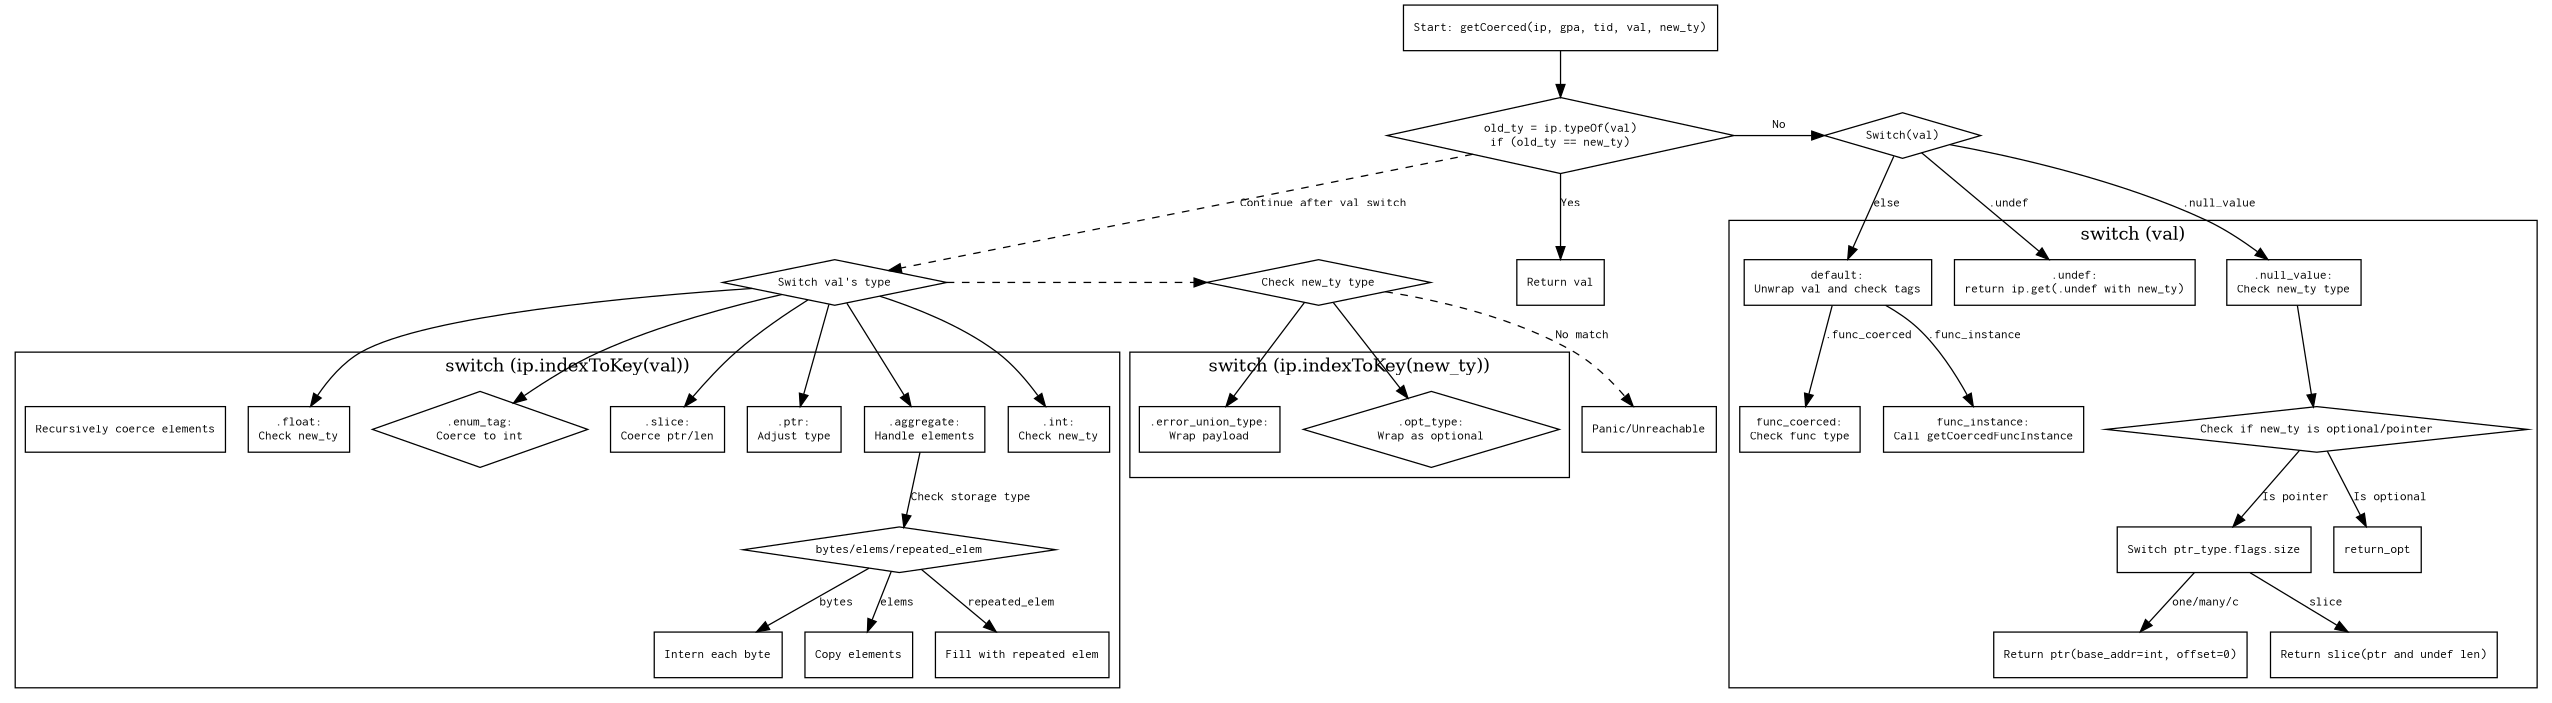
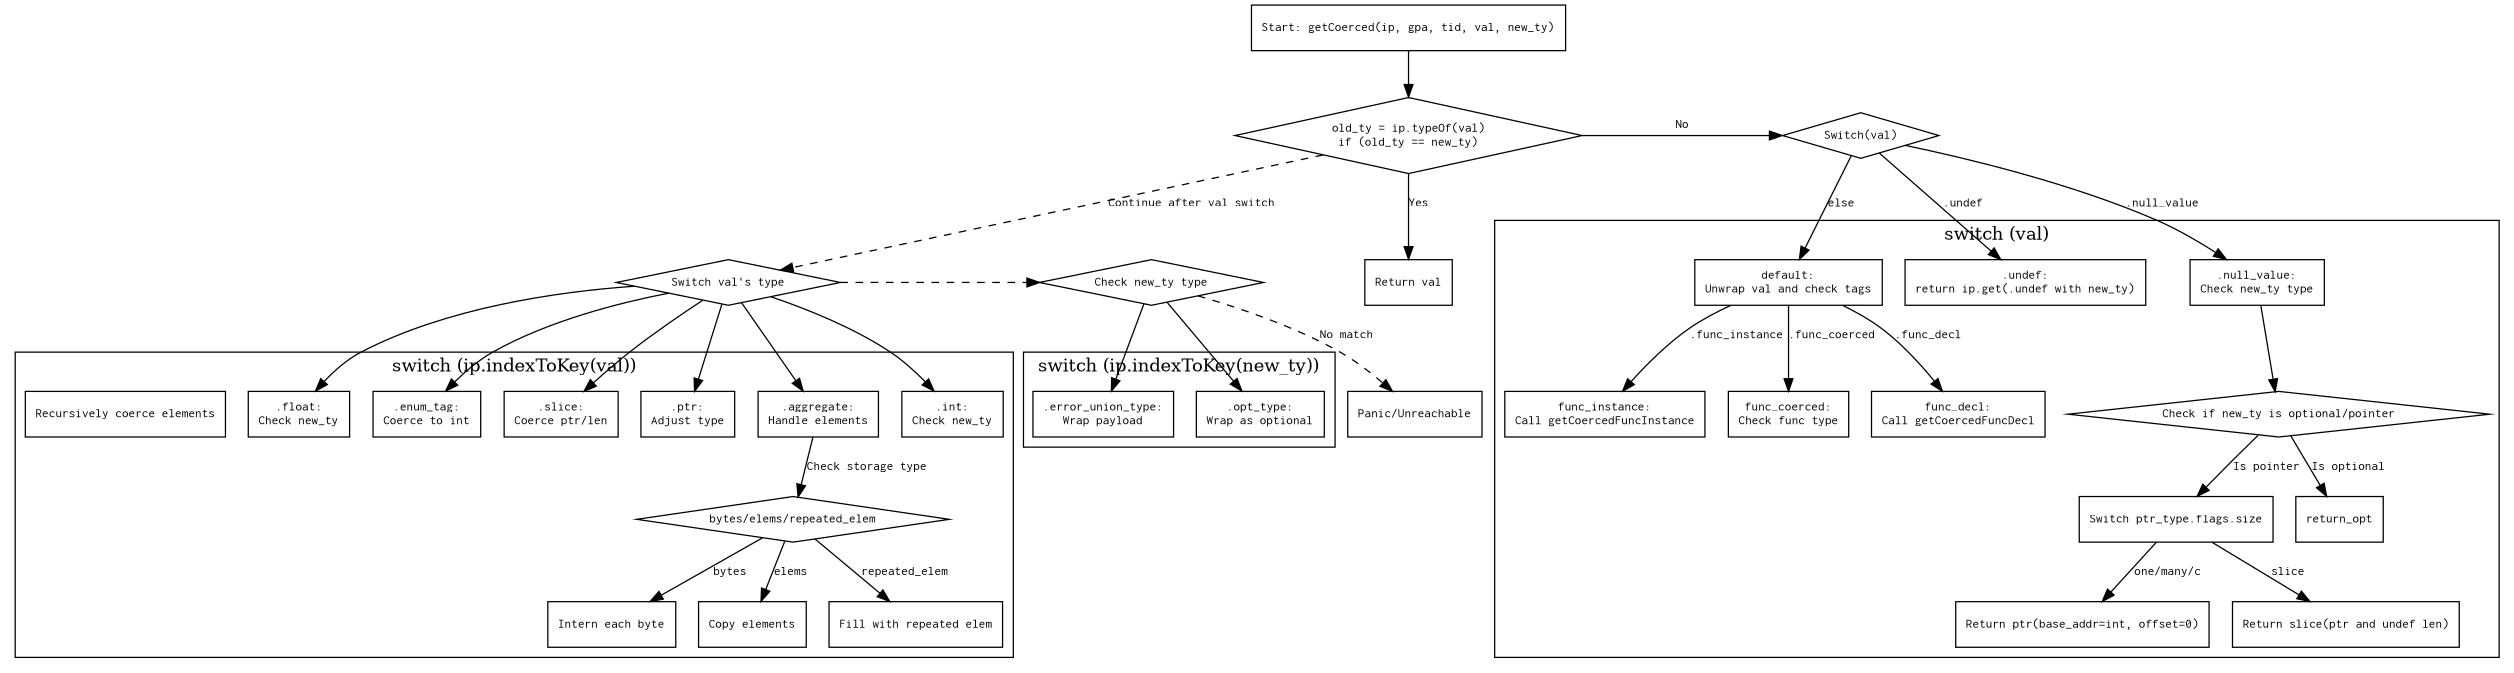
node "func_decl: Call getCoercedFuncDecl": added
node ".enum_tag: Coerce to int": shape diamond -> box
node ".opt_type: Wrap as optional": shape diamond -> box
